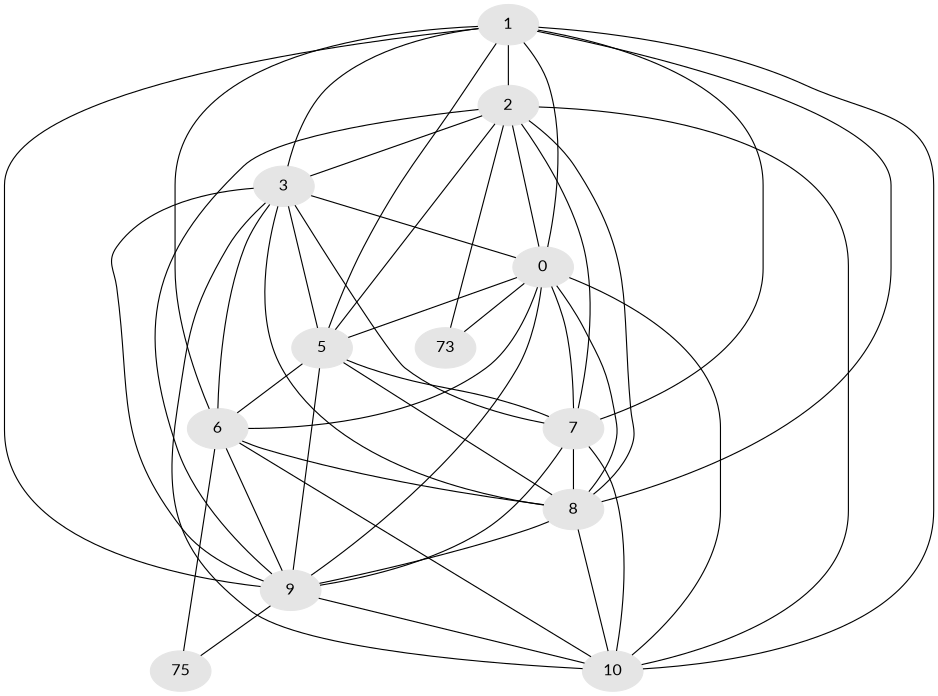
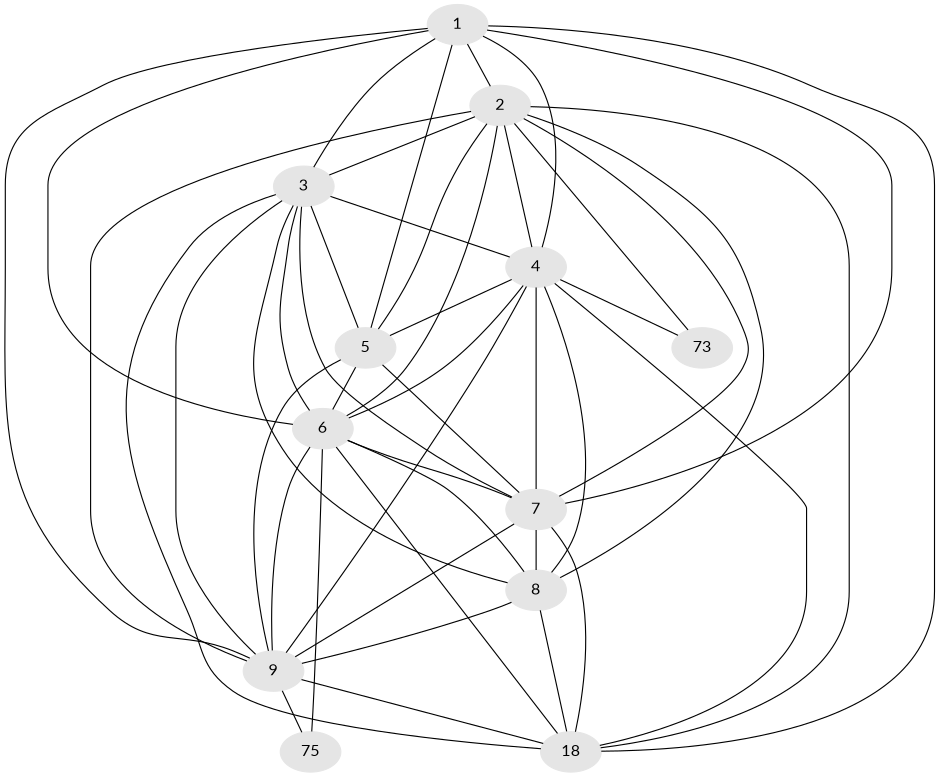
edge "1" -- "8": removed
node "0": label "0" -> "4"
edge "2" -- "6": added
edge "5" -- "8": removed
edge "6" -- "7": added
node "10": label "10" -> "18"
